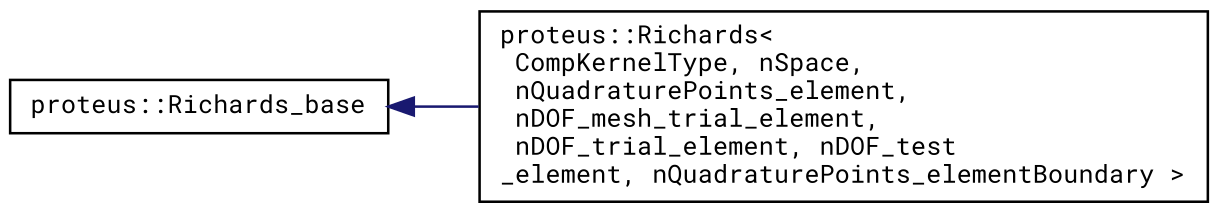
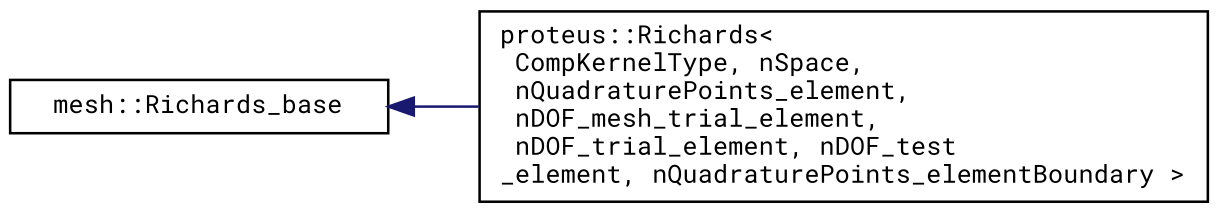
node "proteus::Richards_base": label "proteus::Richards_base" -> "mesh::Richards_base"
